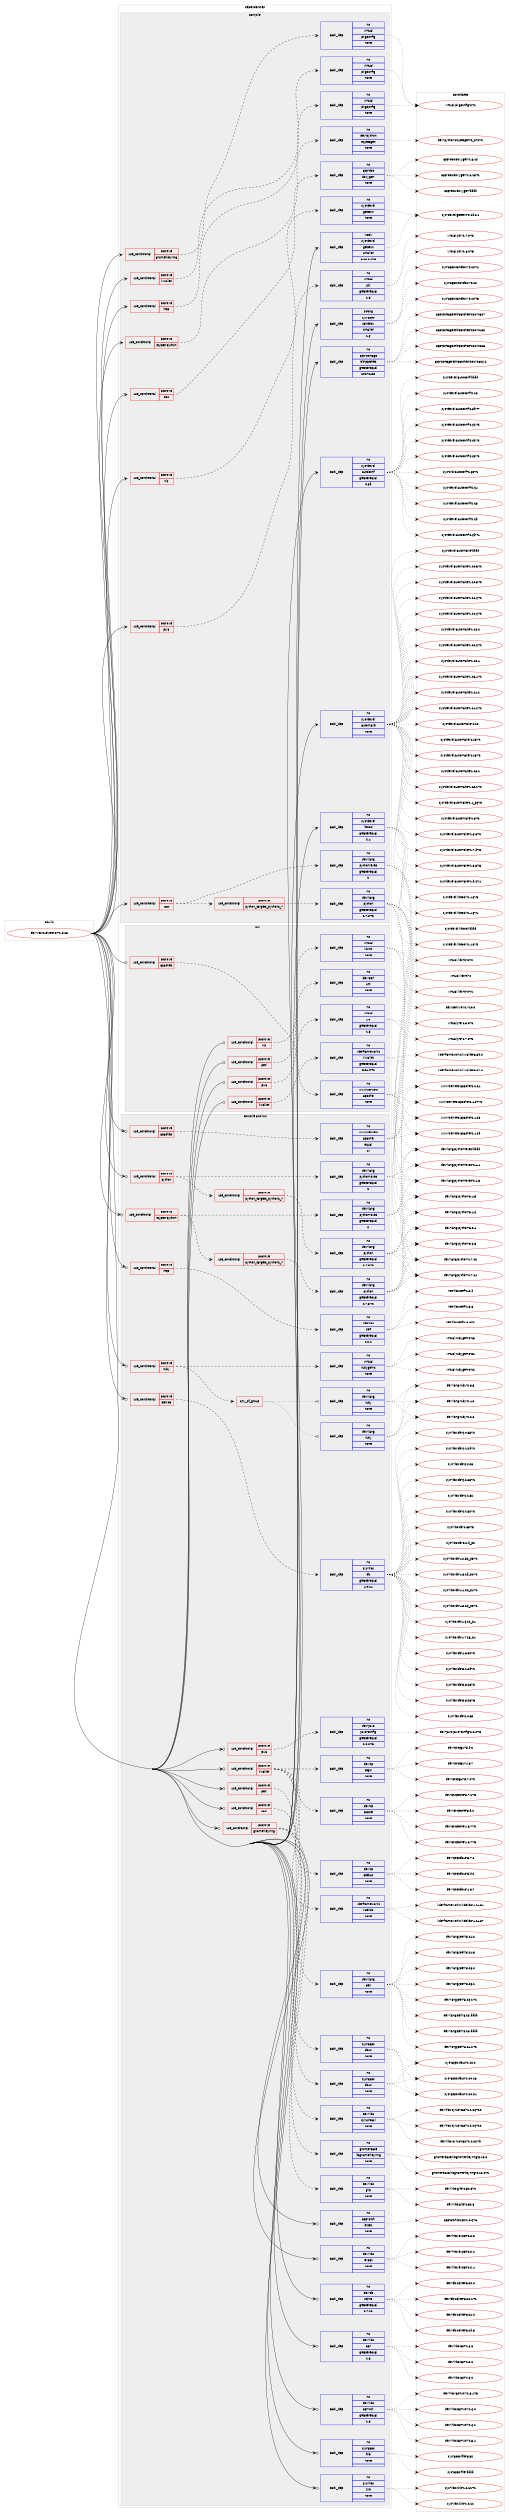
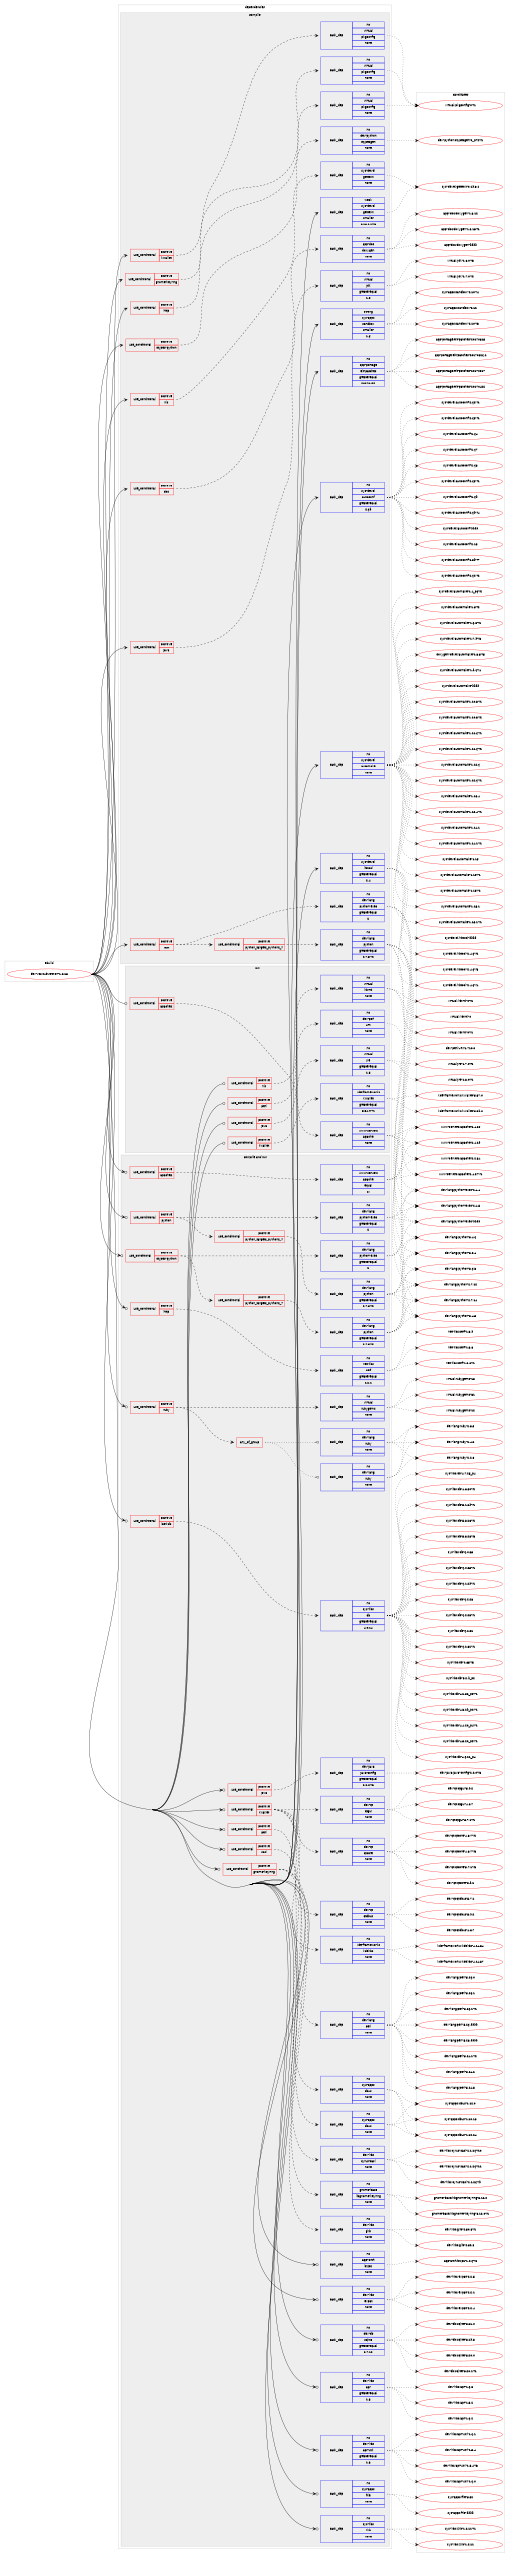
node "sys-devel/autoconf-2.67": added
node "sys-zlib/autoconf-2.65-r1": label "sys-zlib/autoconf-2.65-r1" -> "sys-devel/autoconf-2.65-r1"
node "sys-devel/automake-1.8.5-r5": label "sys-devel/automake-1.8.5-r5" -> "doxygen-devel/automake-1.8.5-r5"
